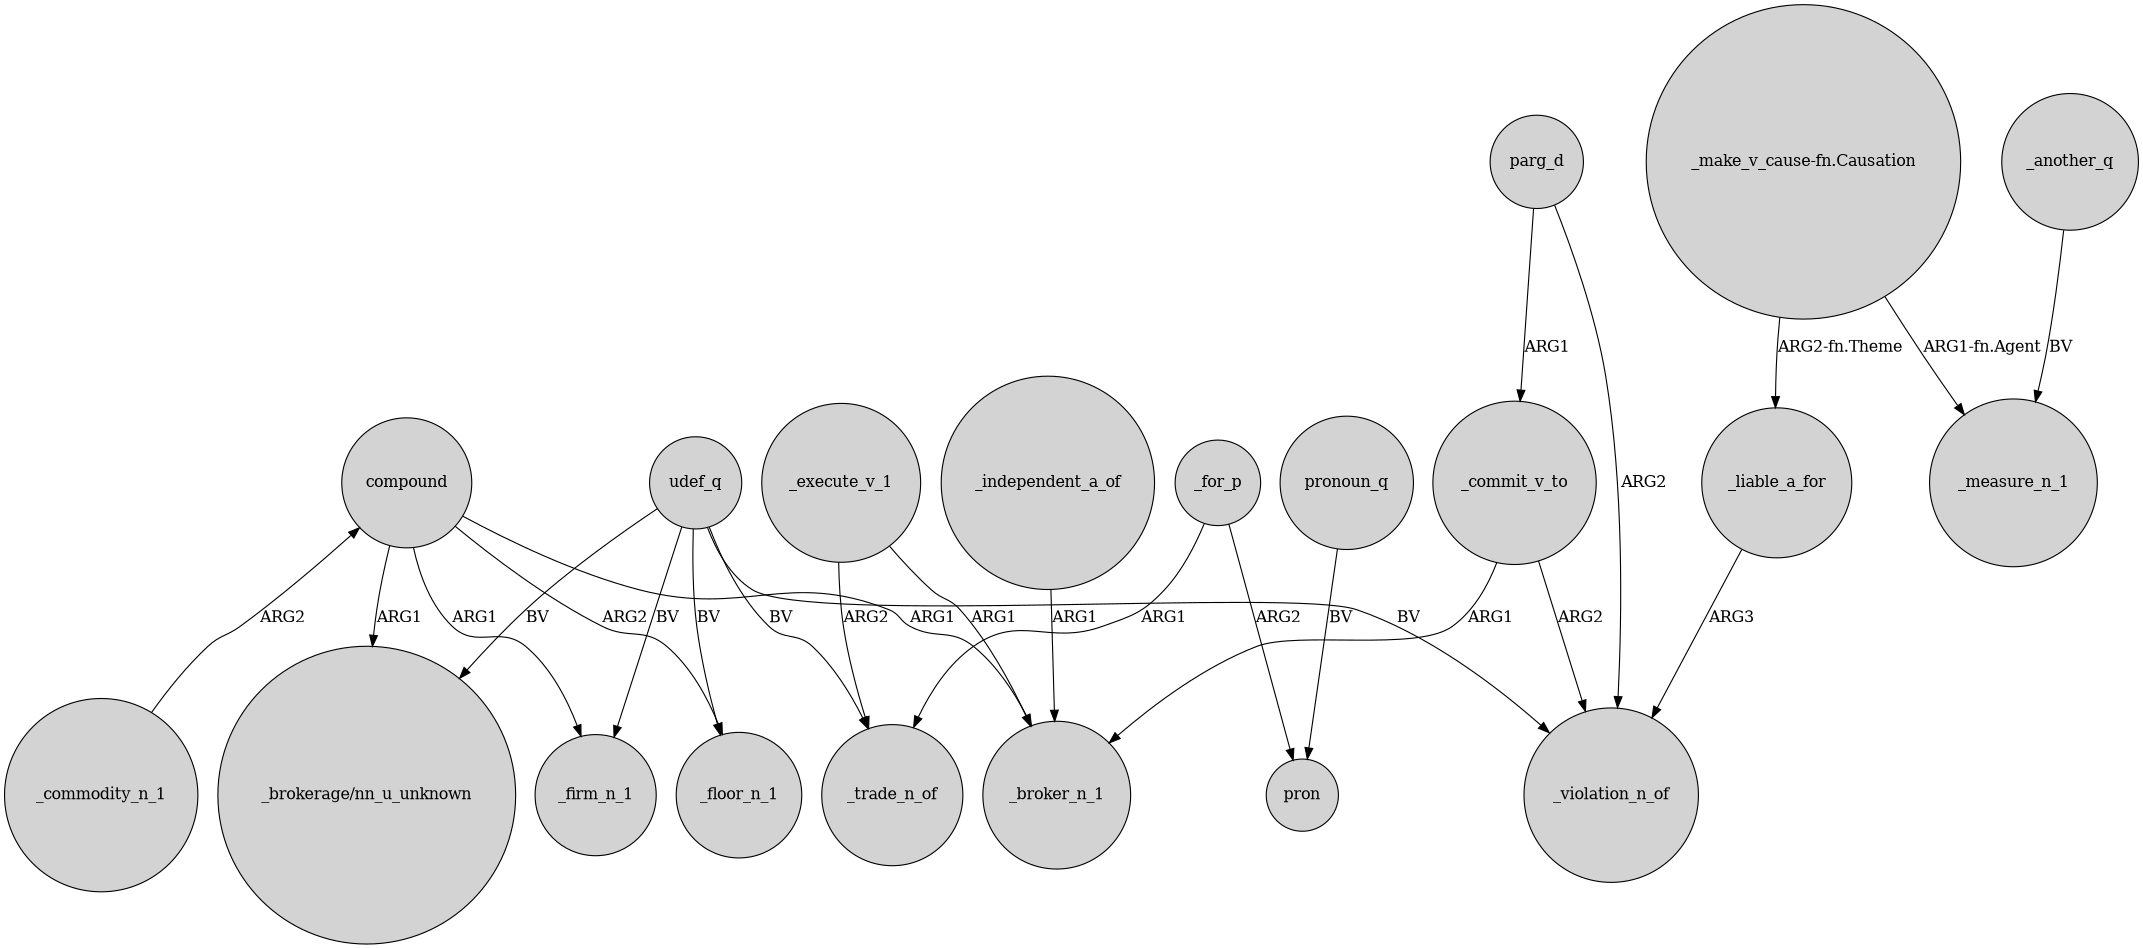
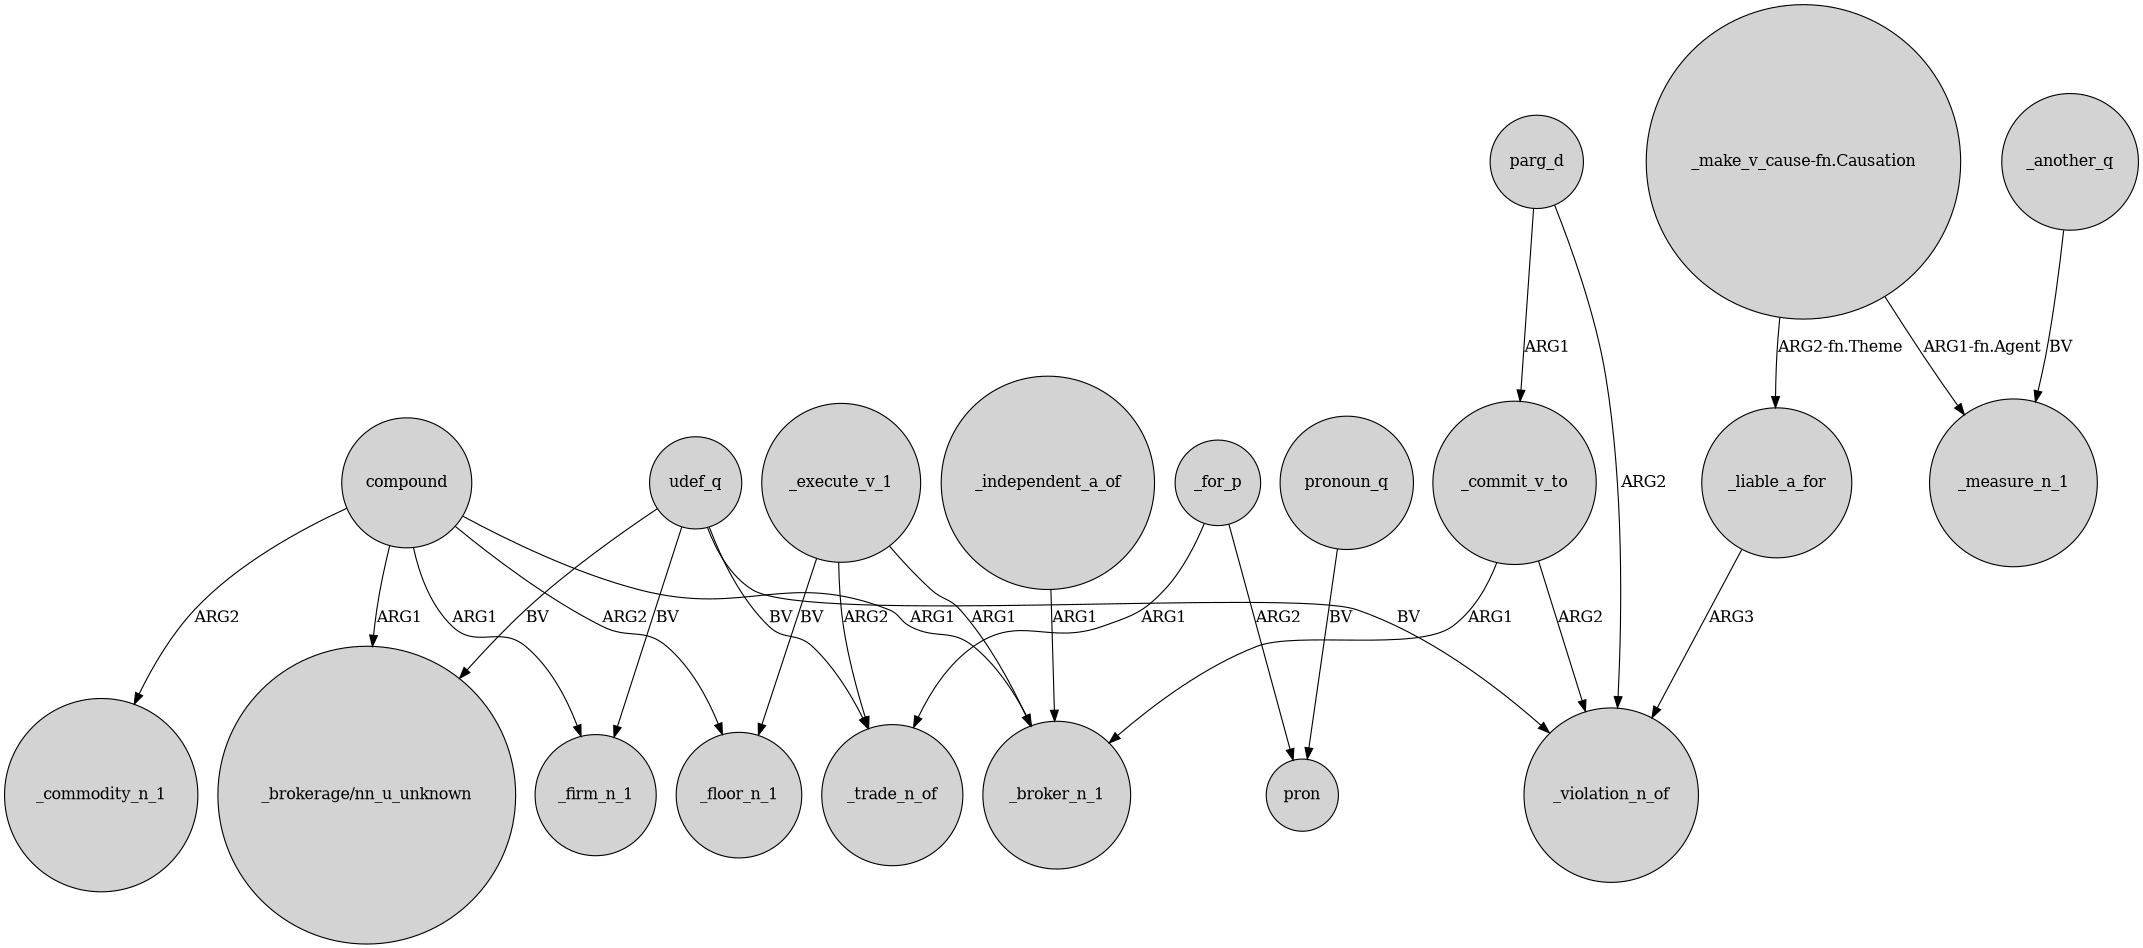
edge "_commodity_n_1" -> "compound": reversed
edge "udef_q" -> "_floor_n_1": now "_execute_v_1" -> "_floor_n_1"
